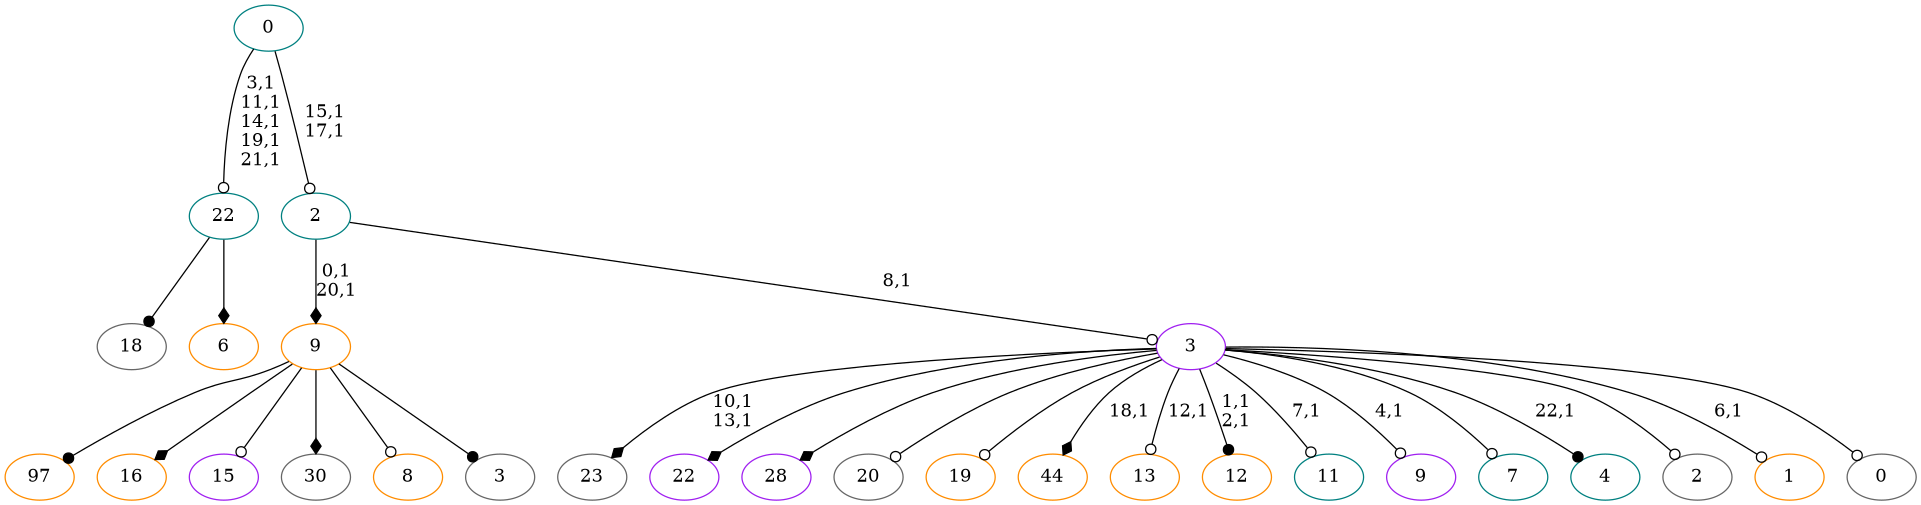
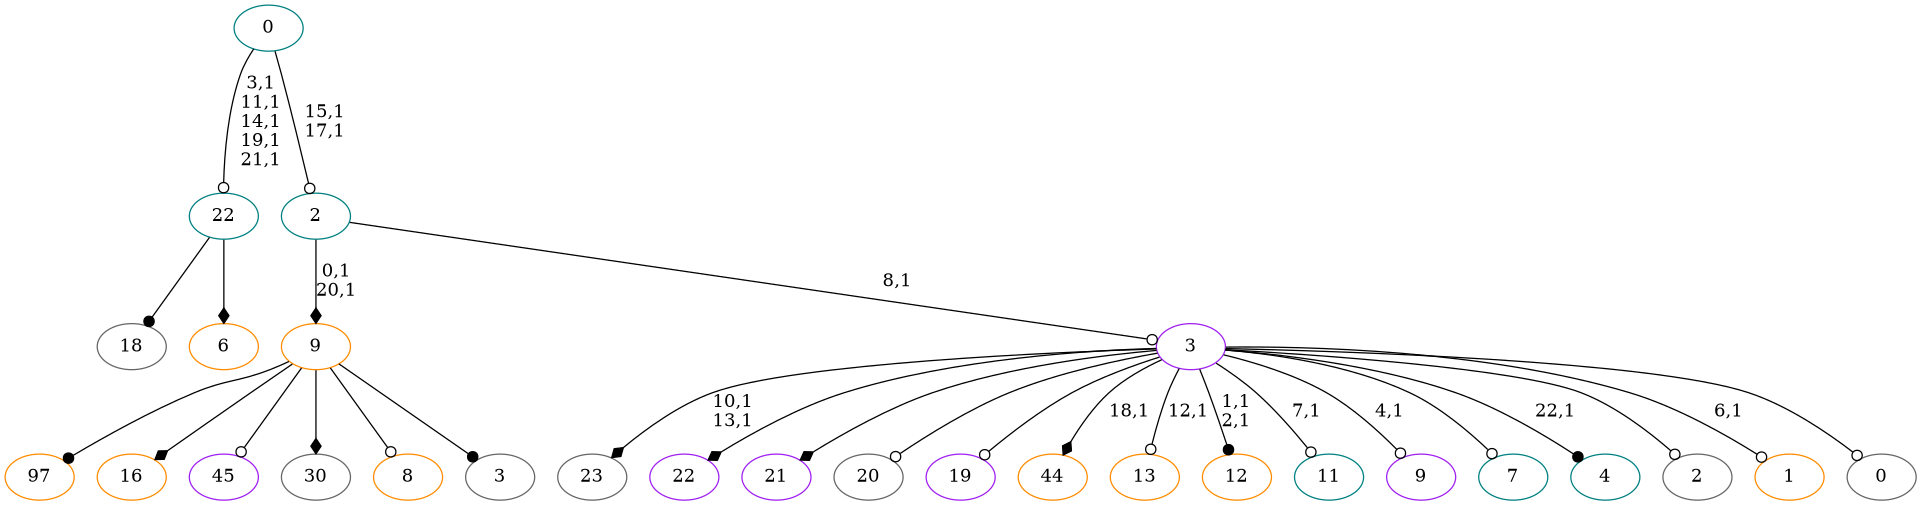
node "15": label "15" -> "45"
node "28": label "28" -> "21"
node "19": color darkorange -> purple
